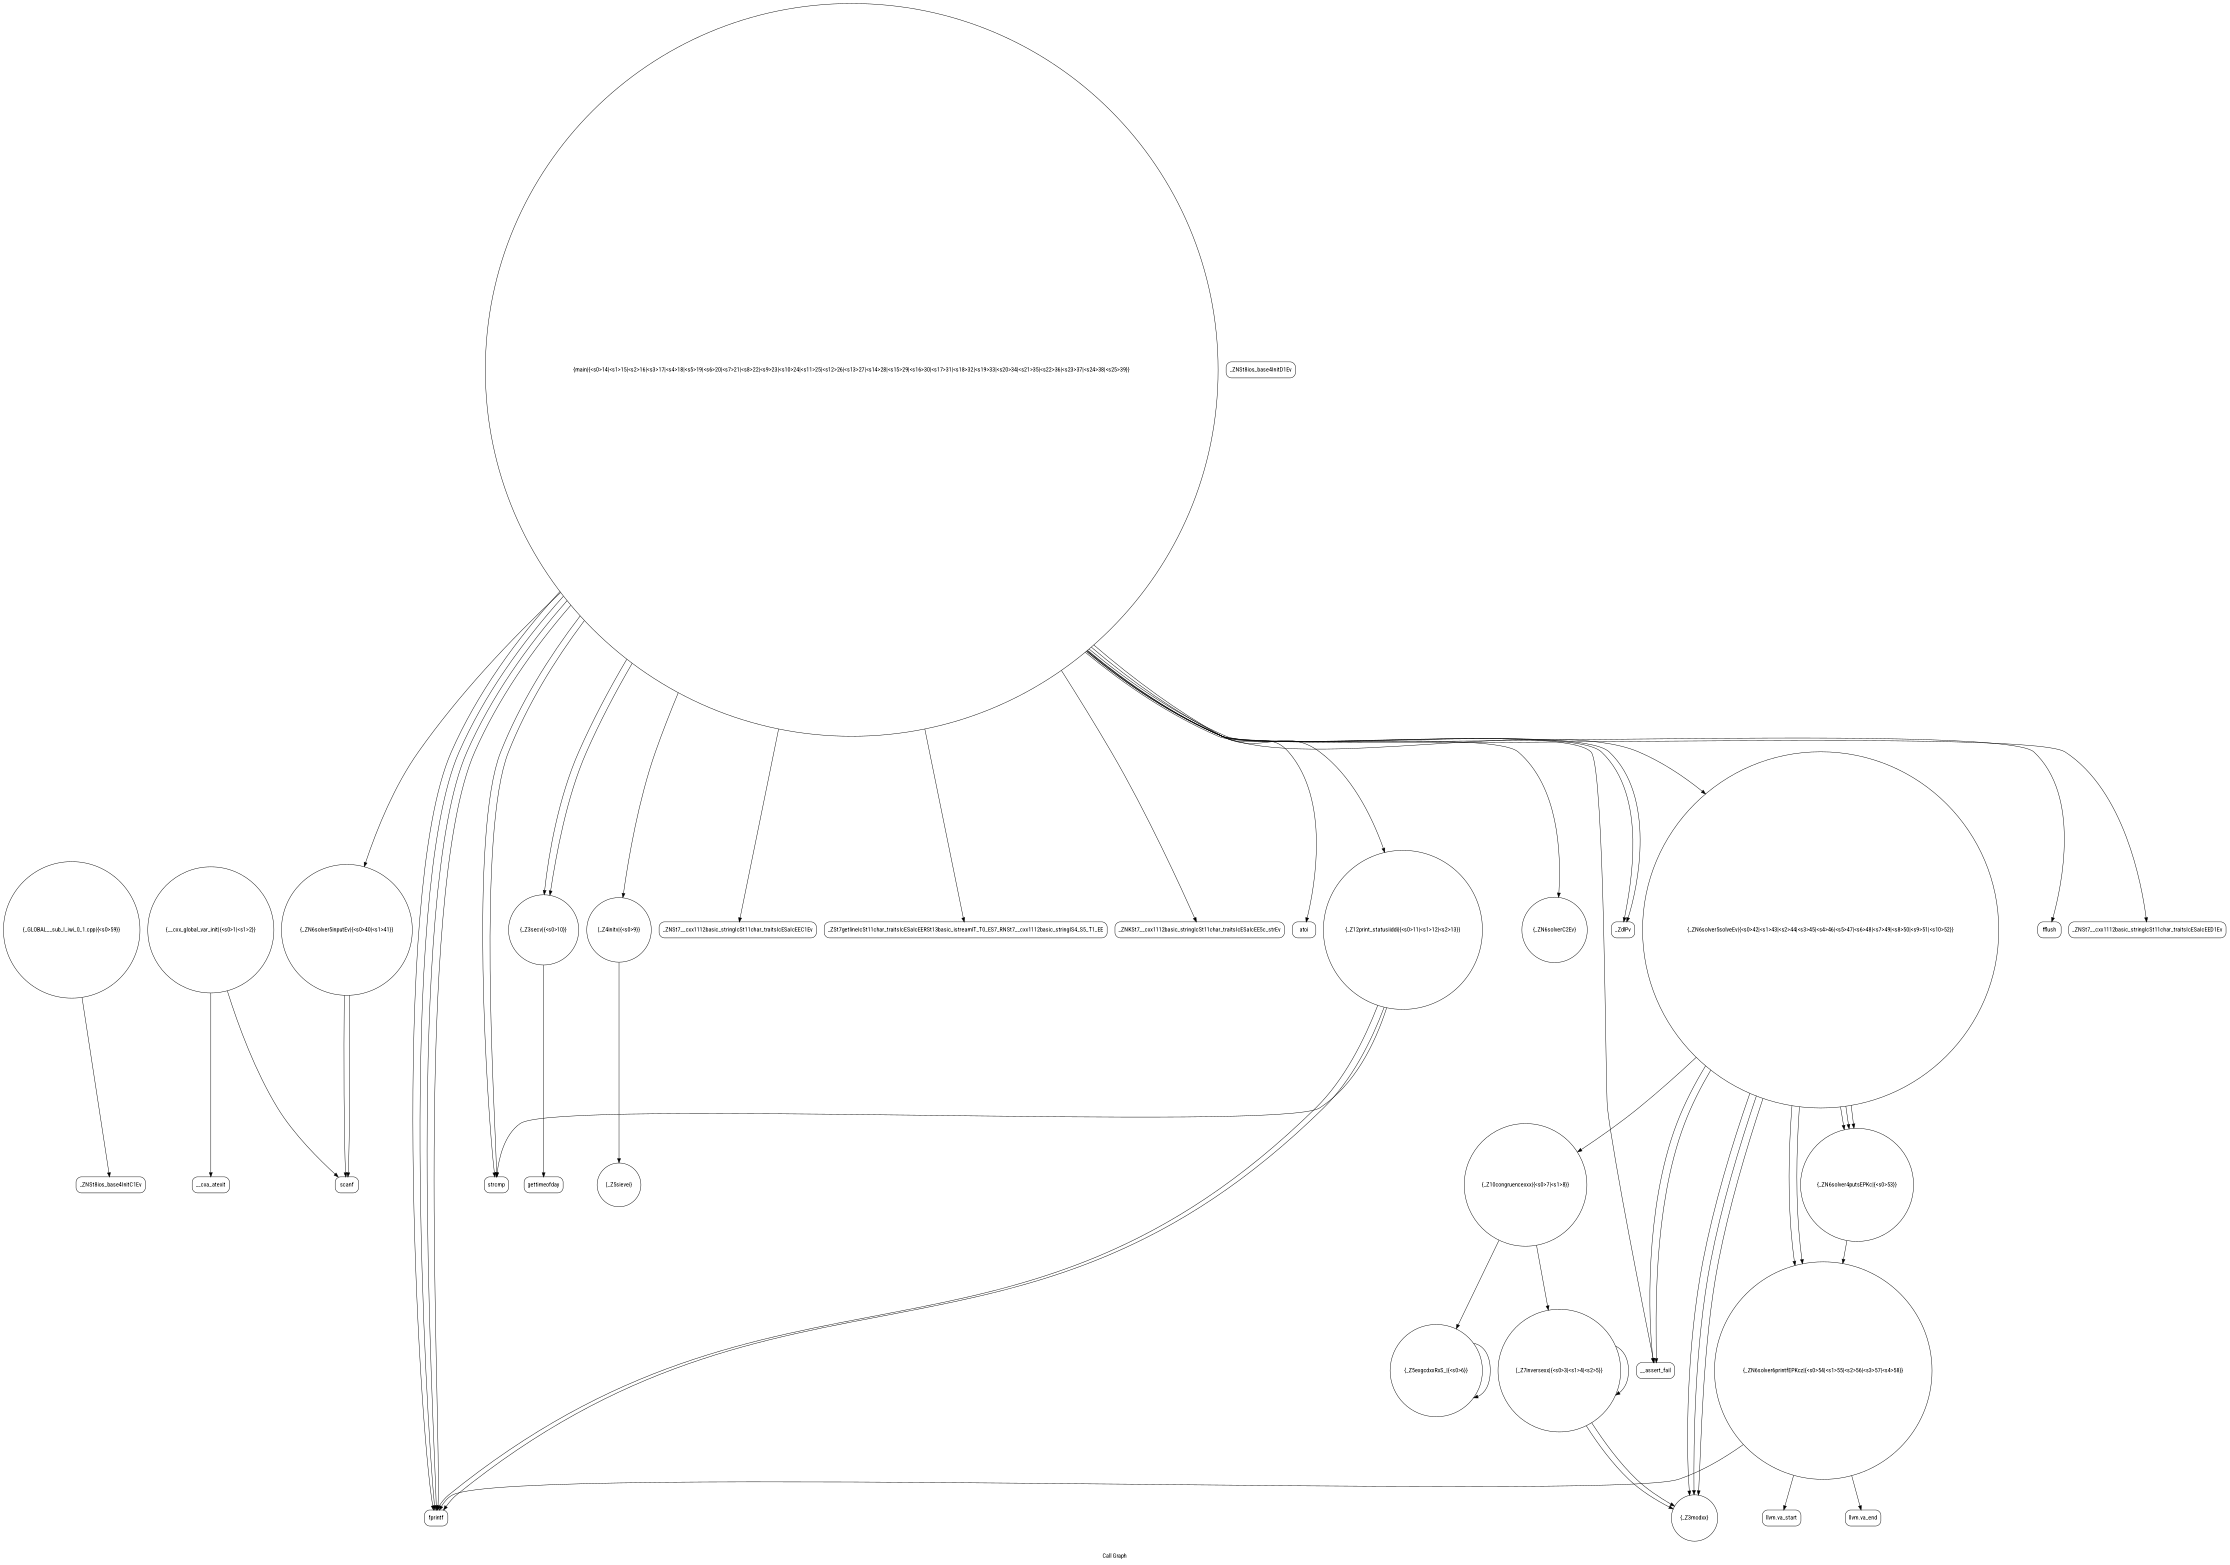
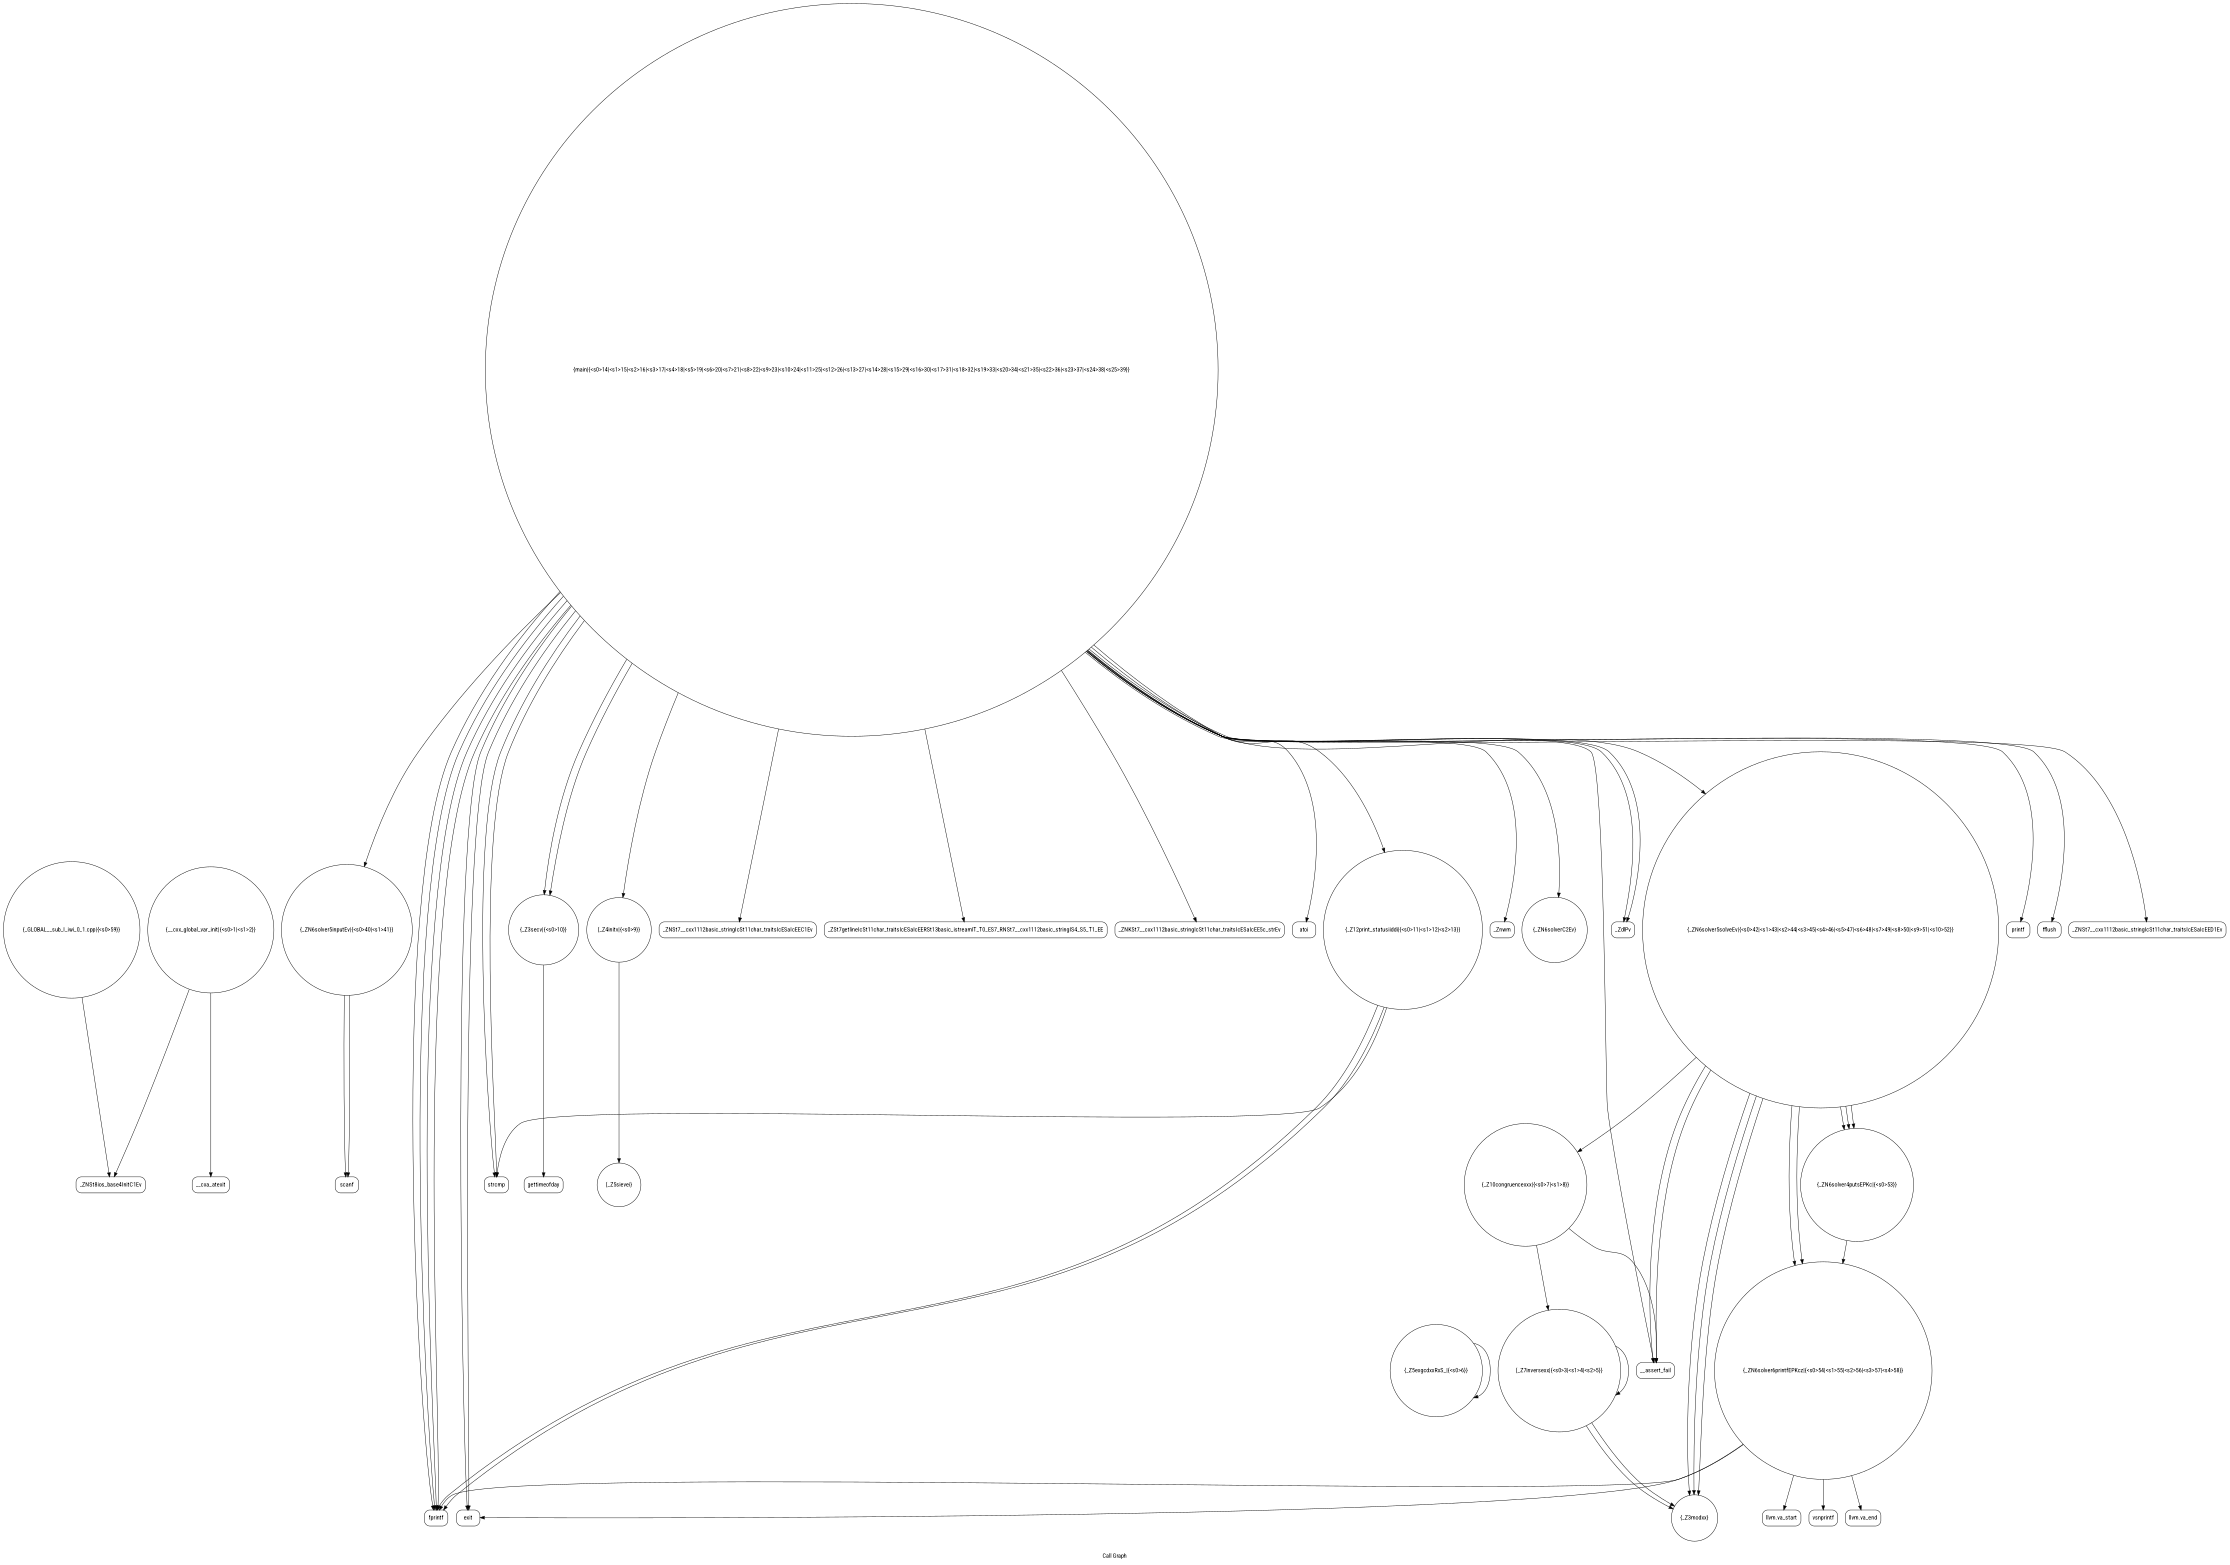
node "_ZNSt8ios_base4InitD1Ev": removed
node "_Znwm": added
node "printf": added
edge "{__cxx_global_var_init|{<s0>1|<s1>2}}" -> "scanf": now "{__cxx_global_var_init|{<s0>1|<s1>2}}" -> "_ZNSt8ios_base4InitC1Ev"
edge "{_Z10congruencexxx|{<s0>7|<s1>8}}" -> "{_Z5exgcdxxRxS_|{<s0>6}}": now "{_Z10congruencexxx|{<s0>7|<s1>8}}" -> "__assert_fail"
node "exit": added
node "vsnprintf": added
